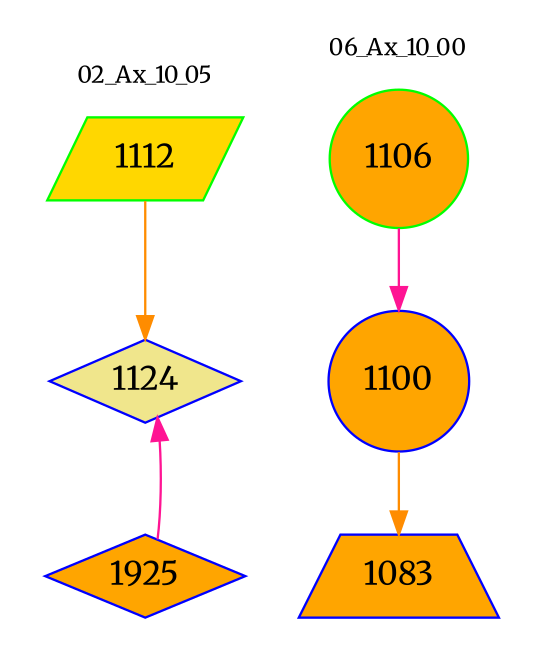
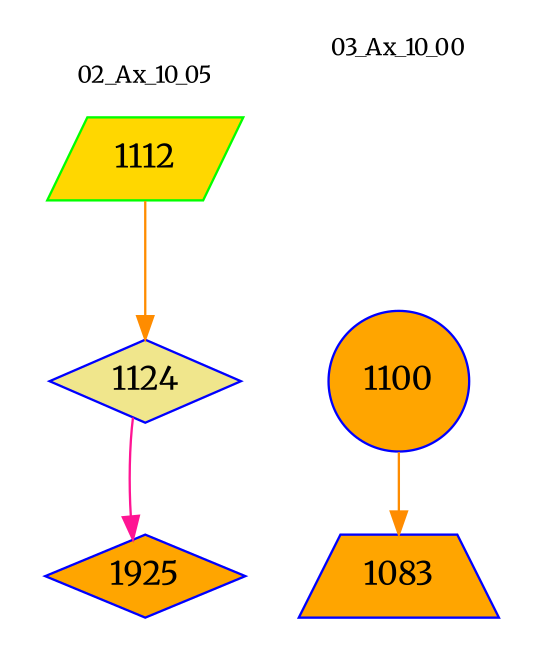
cluster "06_Ax_10_00": label "06_Ax_10_00" -> "03_Ax_10_00"
node "1106": removed
edge "1925" -> "1124": reversed
